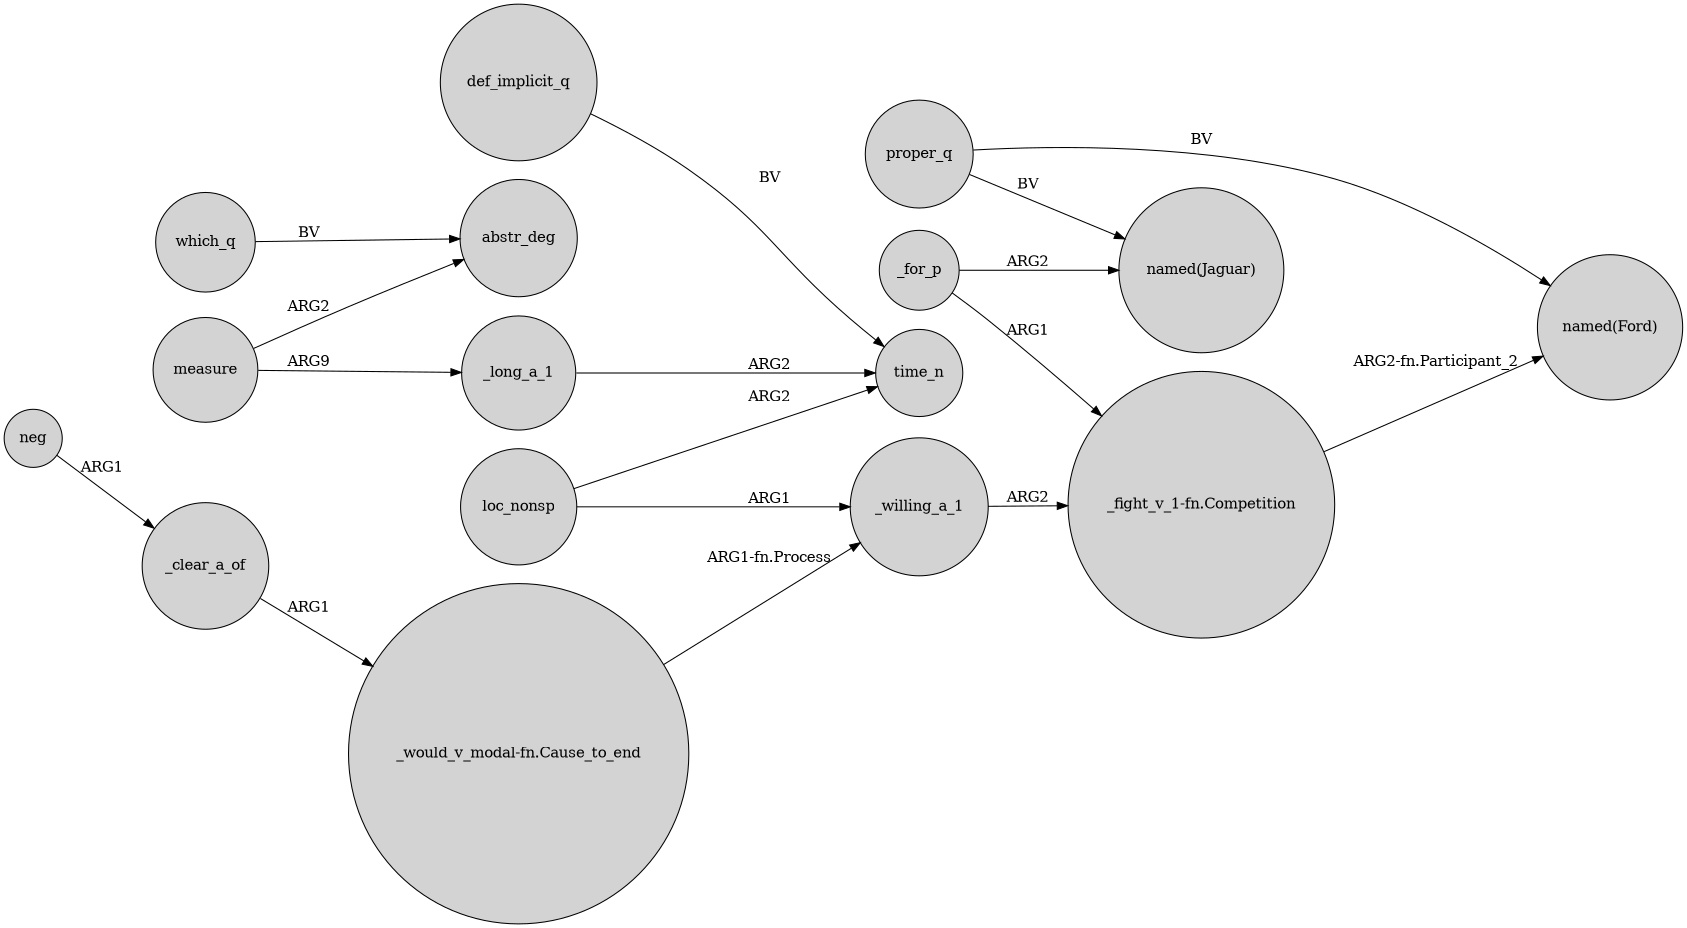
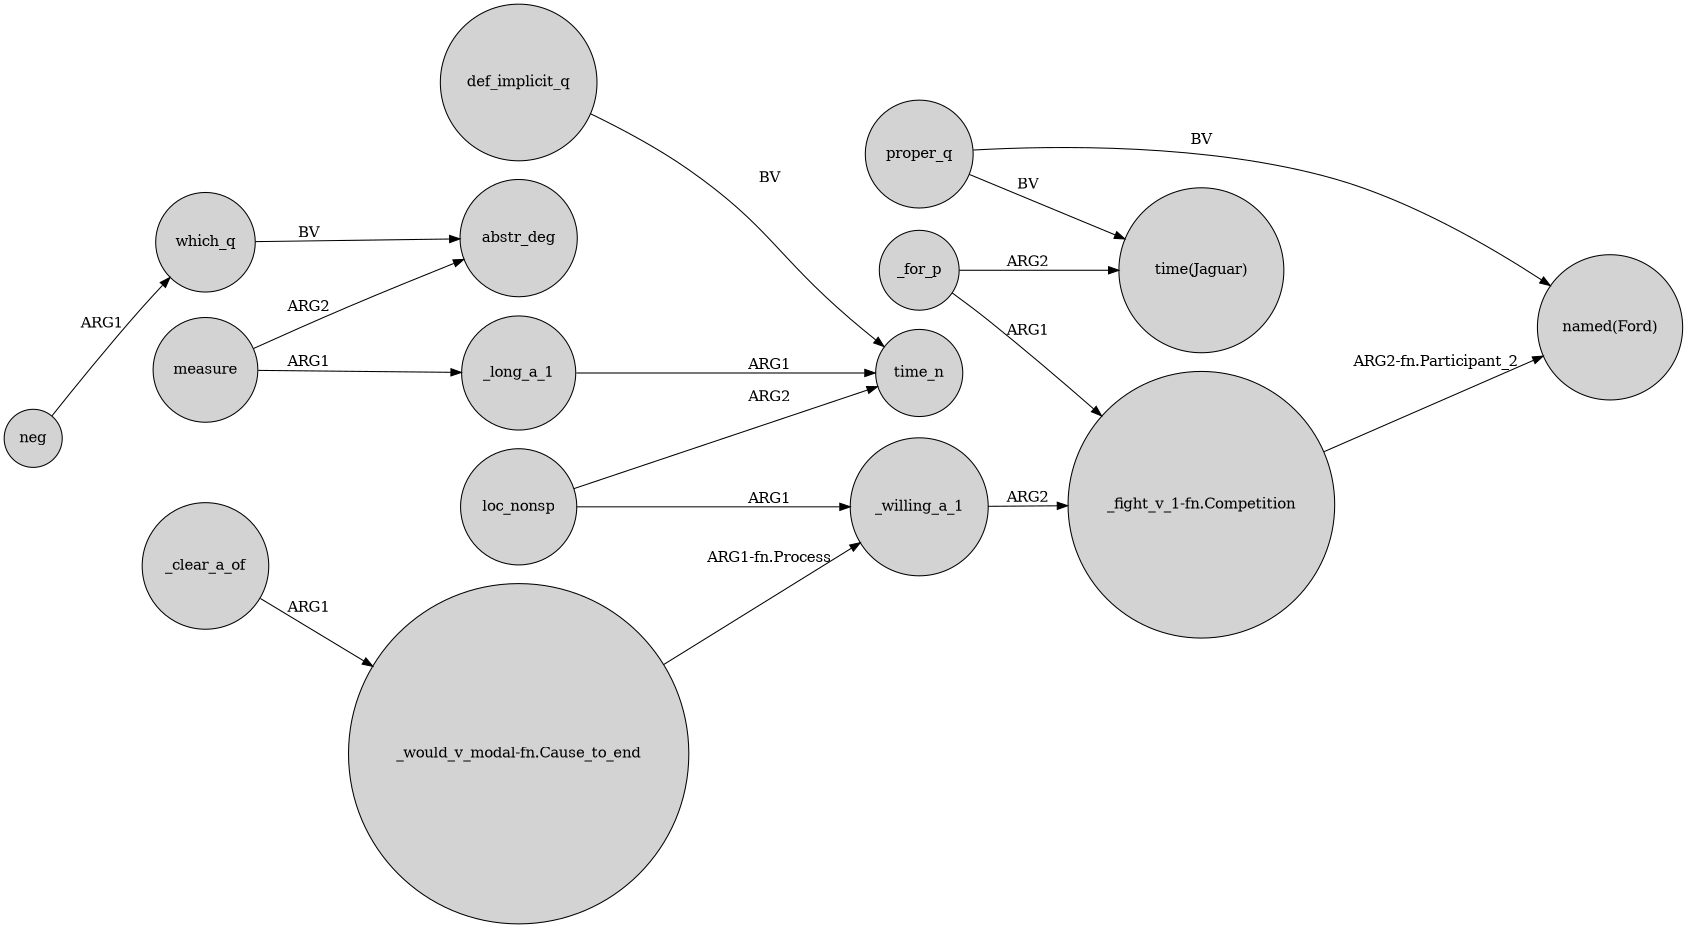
node "named(Jaguar)": label "named(Jaguar)" -> "time(Jaguar)"
edge "measure" -> "_long_a_1": label "ARG9" -> "ARG1"
edge "_long_a_1" -> "time_n": label "ARG2" -> "ARG1"
edge "neg" -> "_clear_a_of": now "neg" -> "which_q"
